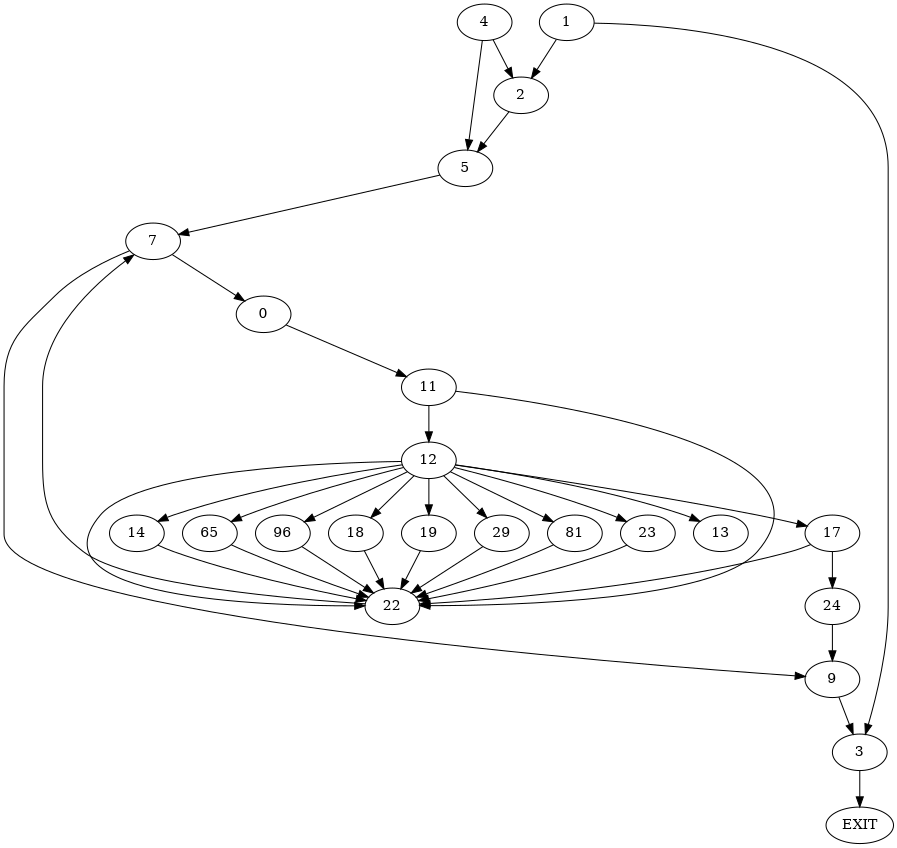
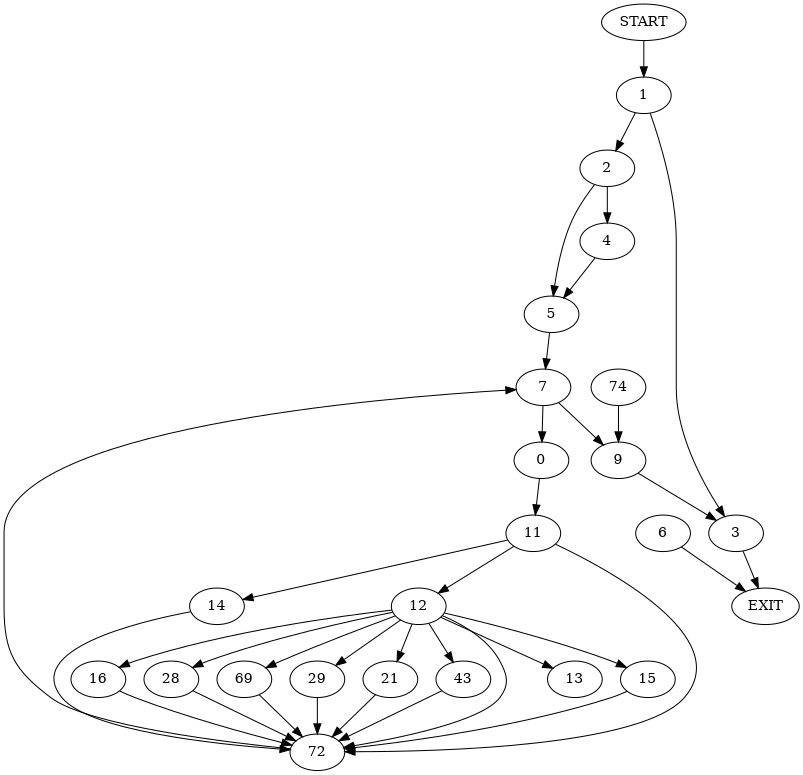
node "START": added
edge "4" -> "2": reversed
edge "12" -> "14": now "11" -> "14"
node "65": label "65" -> "15"
node "96": label "96" -> "16"
node "18": label "18" -> "28"
node "19": label "19" -> "69"
node "81": label "81" -> "21"
node "23": label "23" -> "43"
node "6": added
node "17": removed
node "22": label "22" -> "72"
node "24": label "24" -> "74"
